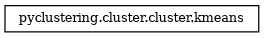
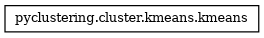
node "pyclustering.cluster.cluster.kmeans": label "pyclustering.cluster.cluster.kmeans" -> "pyclustering.cluster.kmeans.kmeans"
